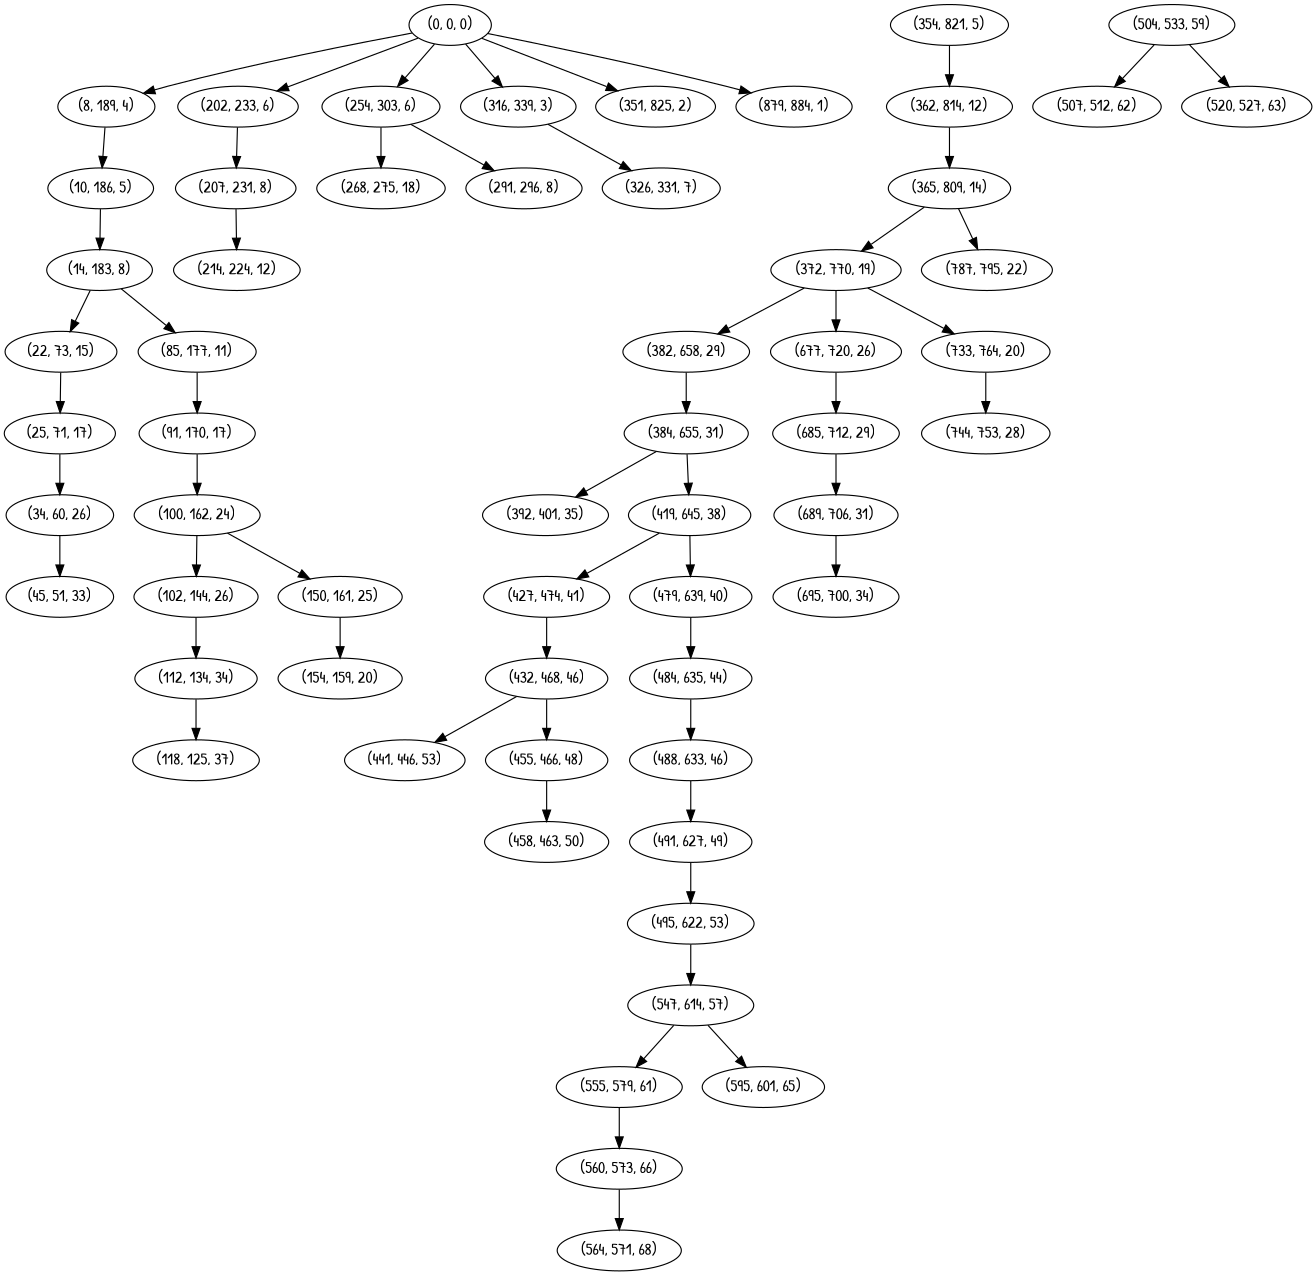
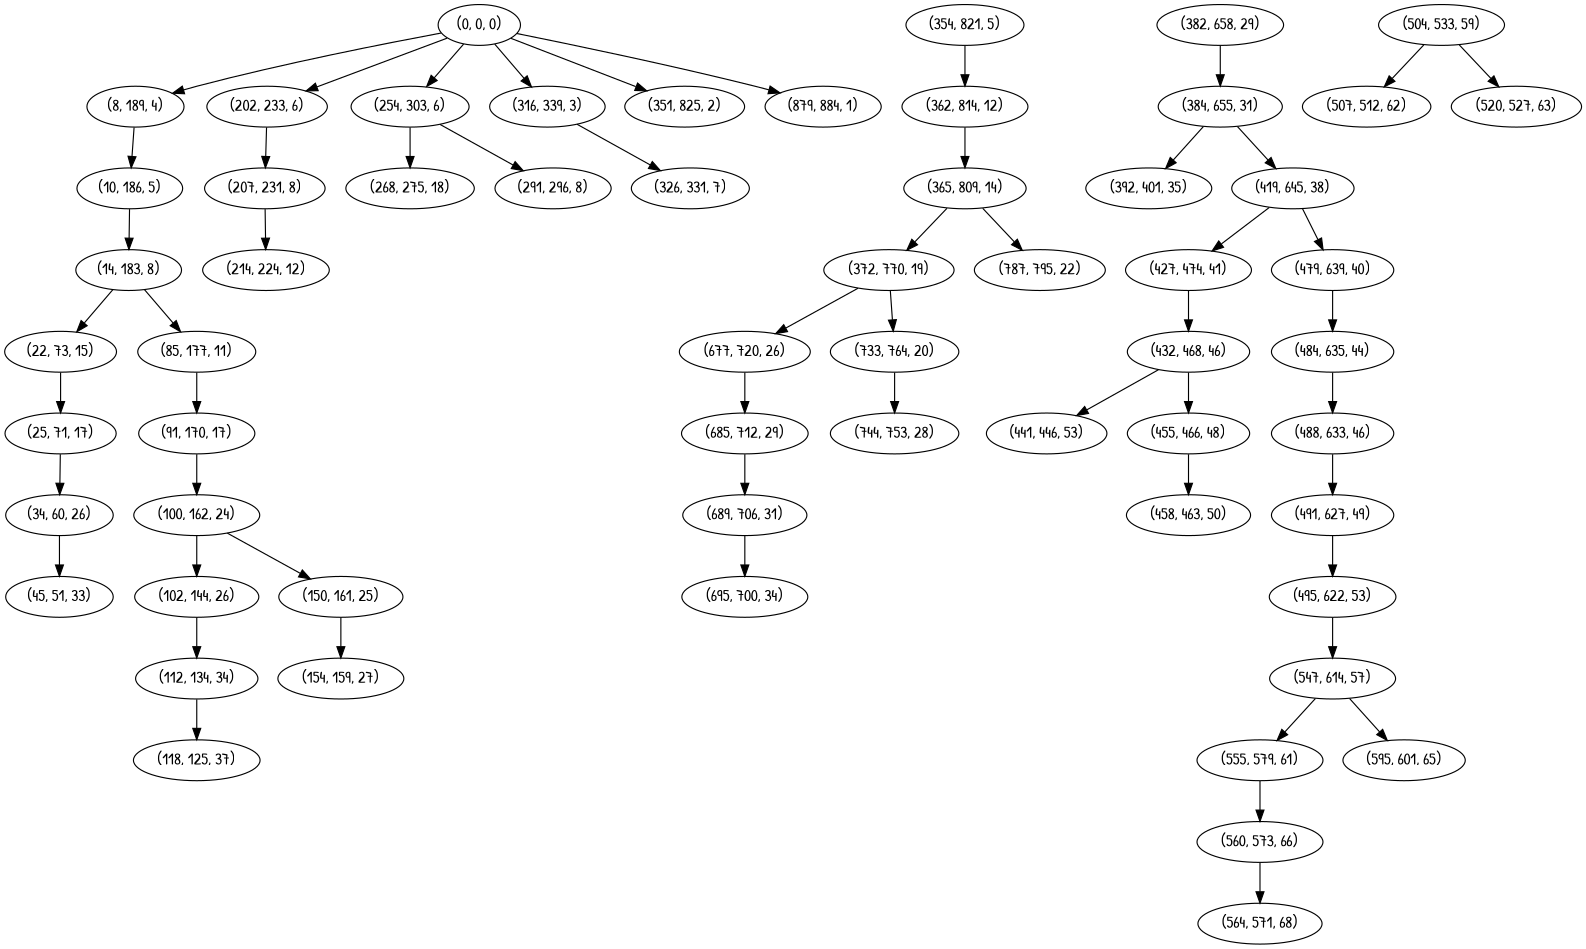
edge "(372, 770, 19)" -> "(382, 658, 29)": removed
node "(154, 159, 20)": label "(154, 159, 20)" -> "(154, 159, 27)"
